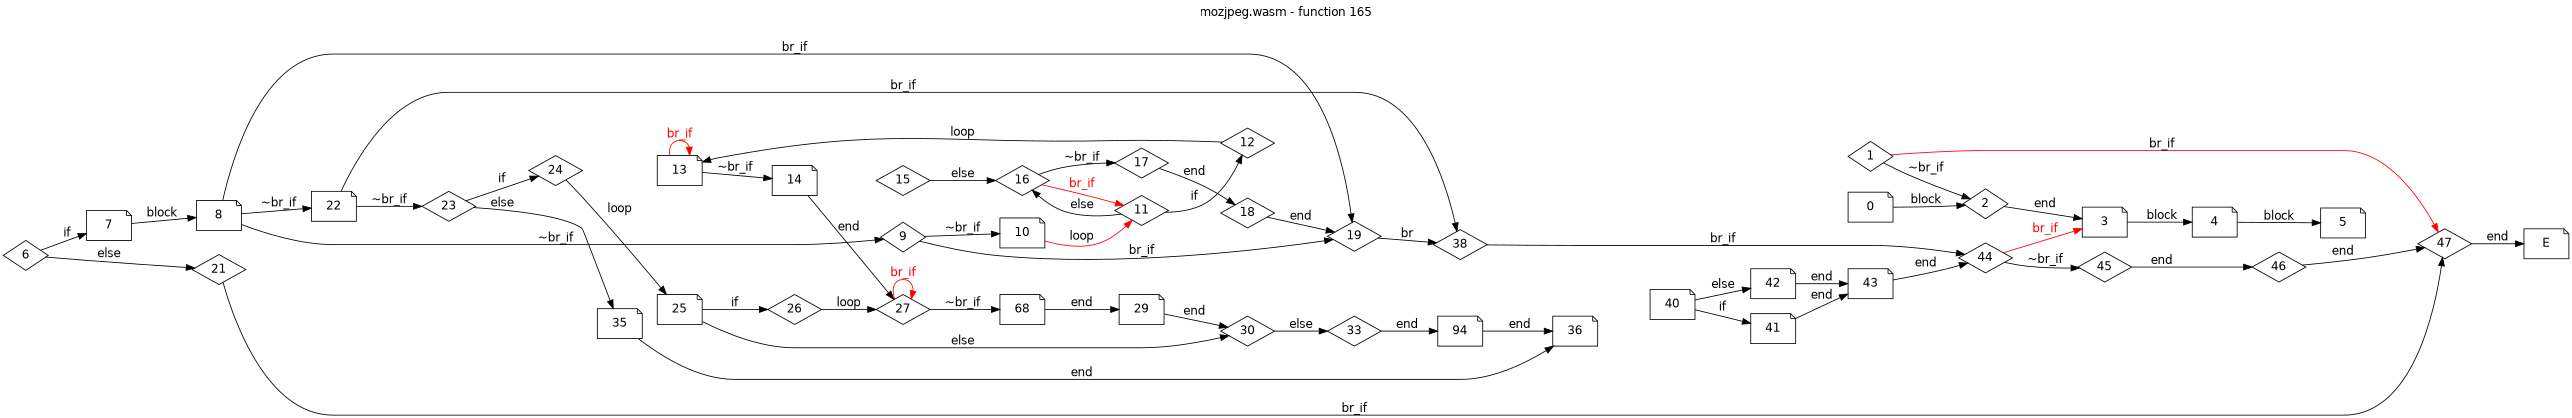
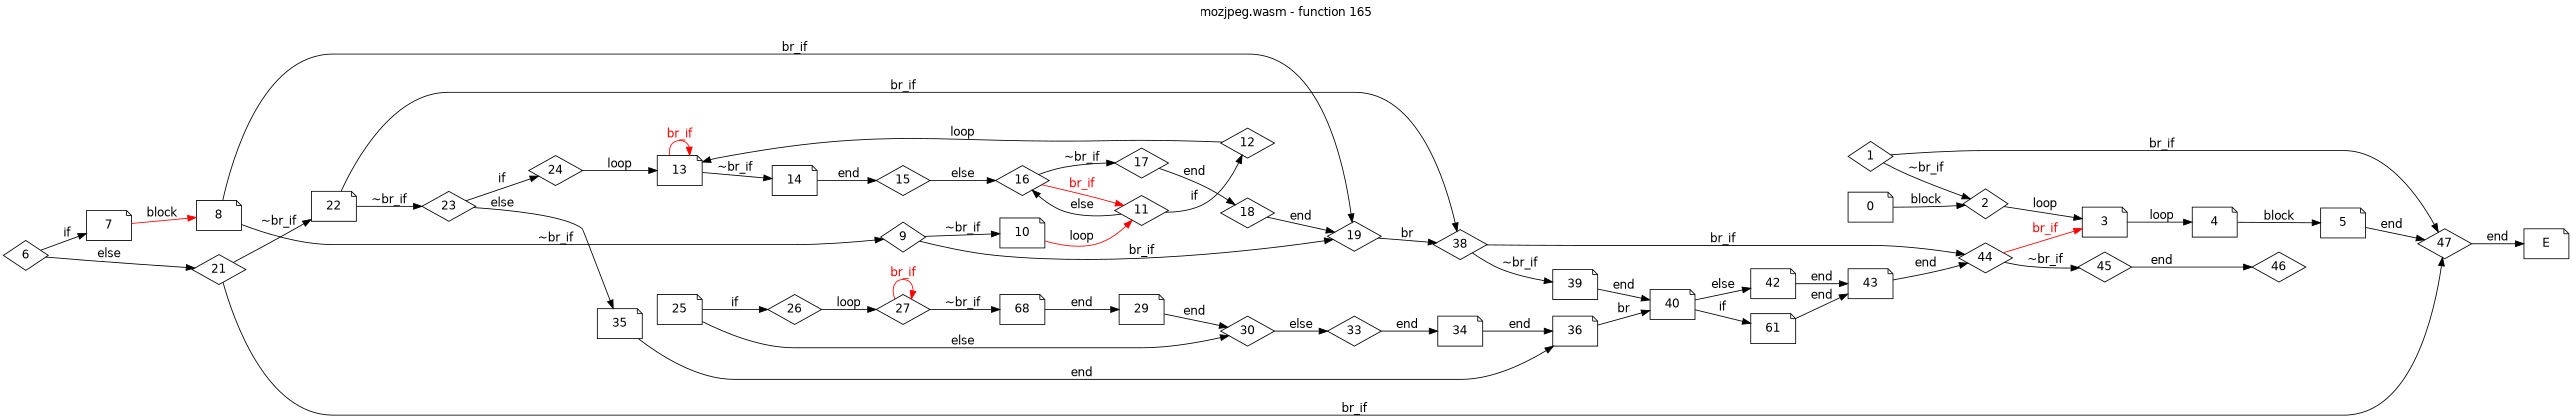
edge "1" -> "47": color red -> black
edge "2" -> "3": label "end" -> "loop"
edge "8" -> "22": now "21" -> "22"
edge "3" -> "4": label "block" -> "loop"
edge "7" -> "8": color black -> red
edge "24" -> "25": now "24" -> "13"
edge "14" -> "27": now "14" -> "15"
edge "46" -> "47": now "5" -> "47"
node "39": added
edge "36" -> "40": added, label "br"
node "41": label "41" -> "61"
node "94": label "94" -> "34"
